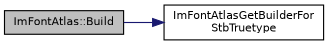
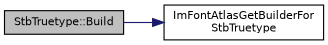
node "ImFontAtlas::Build": label "ImFontAtlas::Build" -> "StbTruetype::Build"
